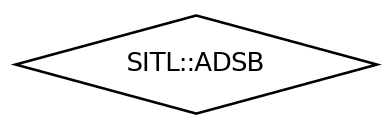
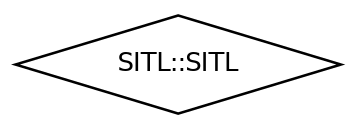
node "SITL::ADSB": label "SITL::ADSB" -> "SITL::SITL"
